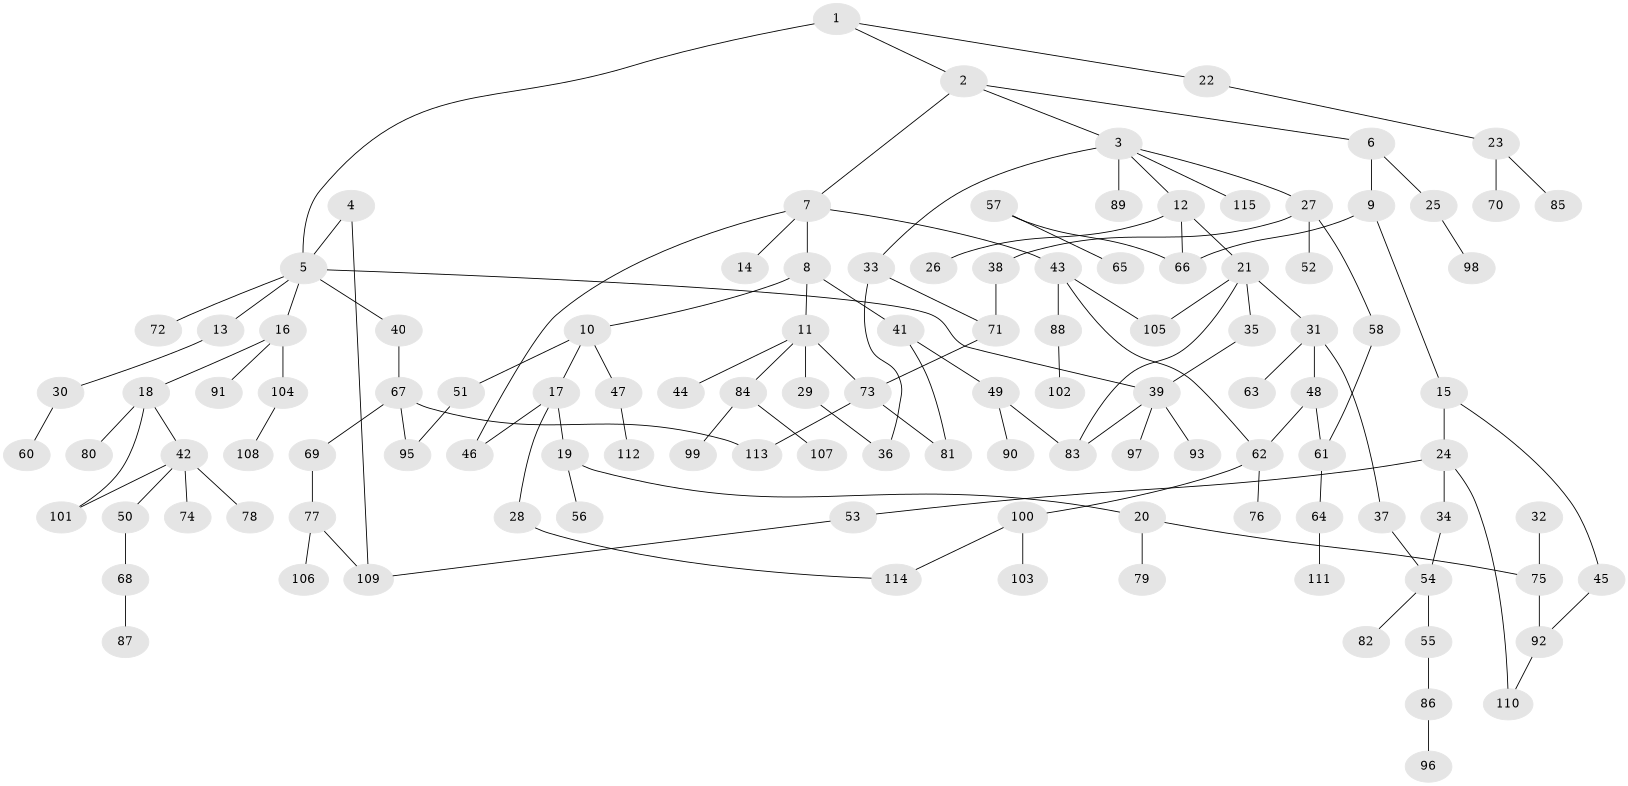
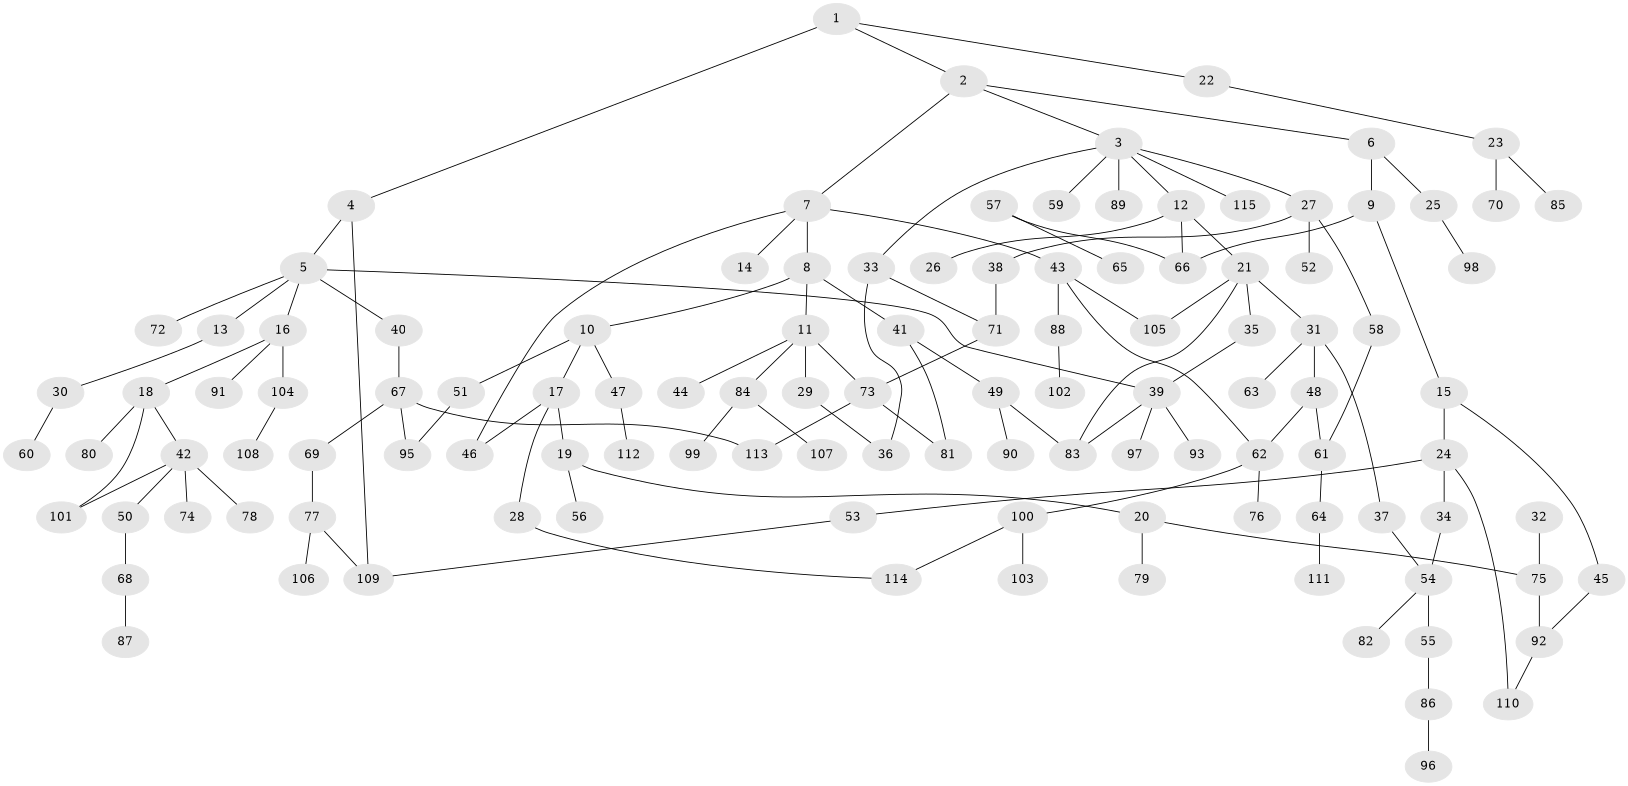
edge "1" -- "5": now "1" -- "4"
node "59": added
